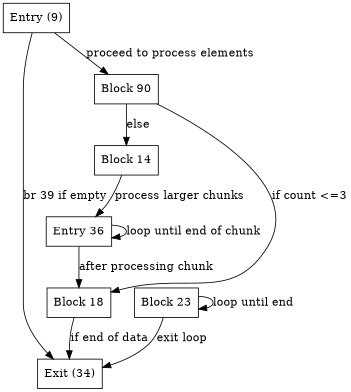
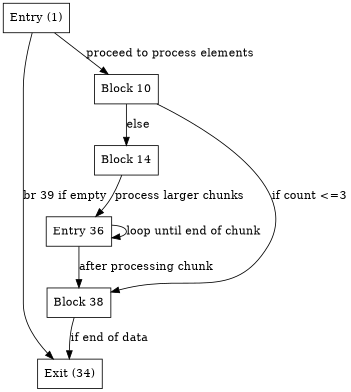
node "Entry (9)": label "Entry (9)" -> "Entry (1)"
node "Block 90": label "Block 90" -> "Block 10"
node "Block 18": label "Block 18" -> "Block 38"
node "Block 23": removed
